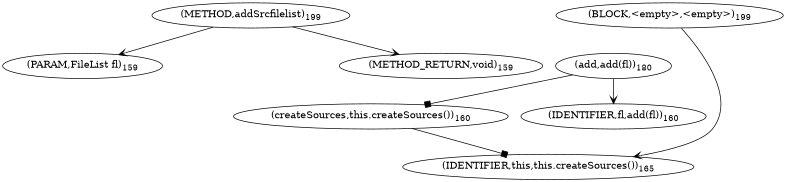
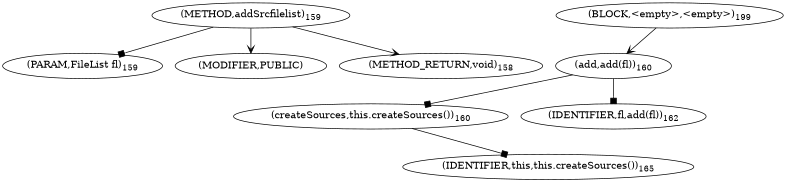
node "(METHOD,addSrcfilelist)": text "199" -> "159"
edge "(METHOD,addSrcfilelist)" -> "(PARAM,FileList fl)": arrowhead vee -> box
node "(METHOD_RETURN,void)": text "159" -> "158"
node "(add,add(fl))": text "180" -> "160"
node "(MODIFIER,PUBLIC)": added
edge "(add,add(fl))" -> "(IDENTIFIER,fl,add(fl))": arrowhead vee -> box
edge "(BLOCK,<empty>,<empty>)" -> "(IDENTIFIER,this,this.createSources())": now "(BLOCK,<empty>,<empty>)" -> "(add,add(fl))"
node "(IDENTIFIER,fl,add(fl))": text "160" -> "162"
